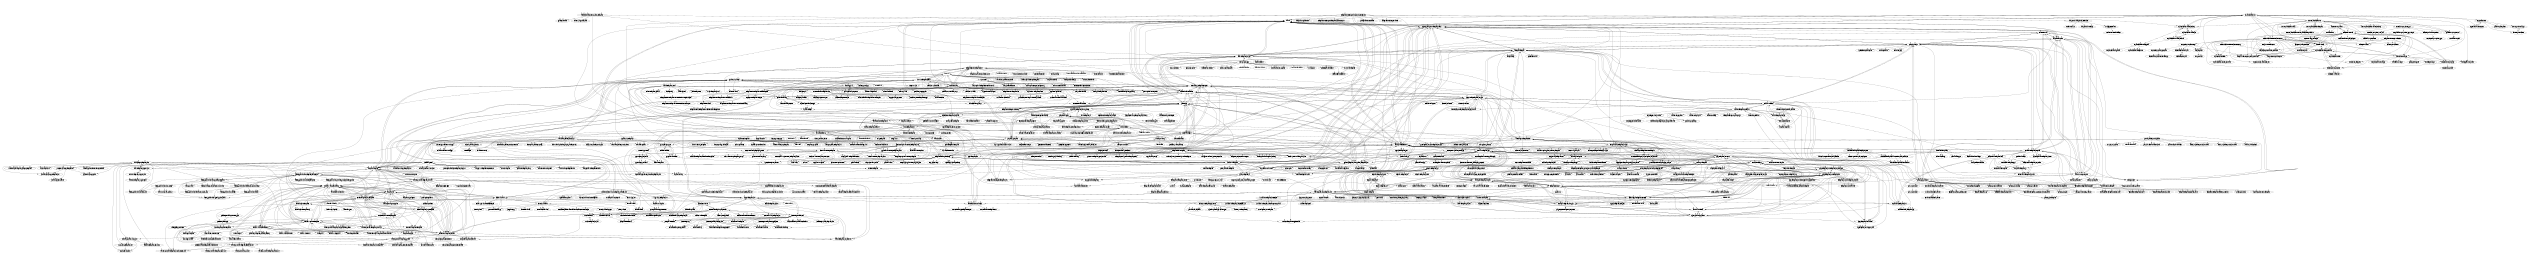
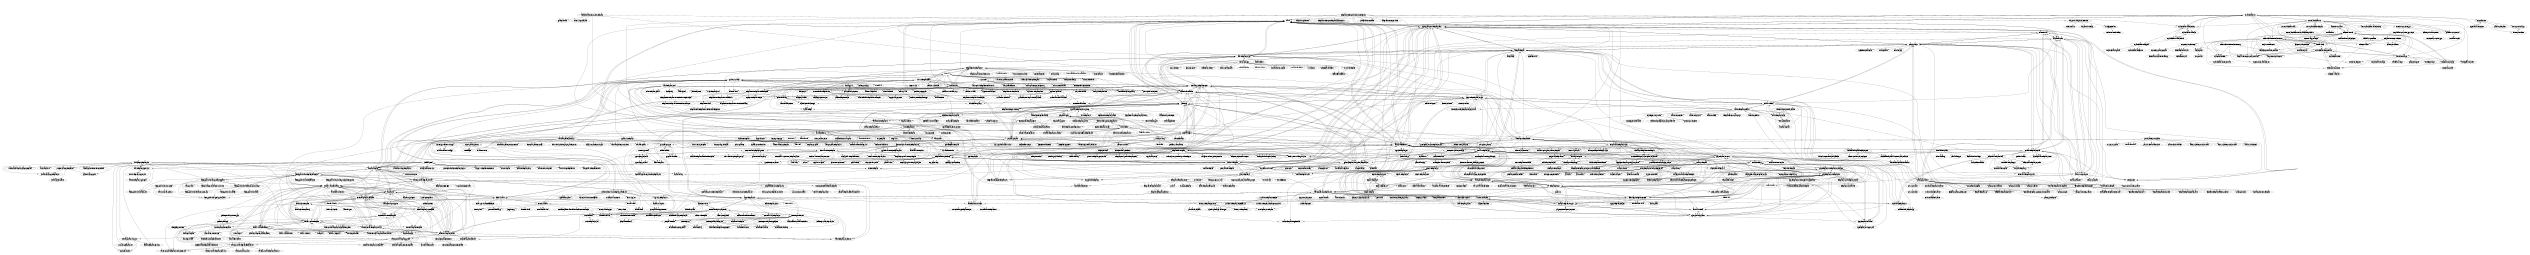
node "tontechio/pow-miner-win-util": removed
node "Naltox/tiny_python": label "Naltox/tiny_python" -> "Naltox/tiny_request"
node "GochoMugo/tgfancy": label "GochoMugo/tgfancy" -> "GochoMugo/toncenter"
node "NikolaySimakov/Store-bot": label "NikolaySimakov/Store-bot" -> "NikolaySimakov/Dev-bot"
